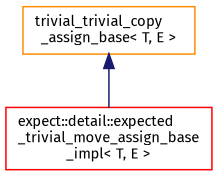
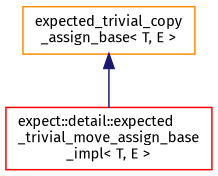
node "trivial_trivial_copy _assign_base< T, E >": label "trivial_trivial_copy _assign_base< T, E >" -> "expected_trivial_copy _assign_base< T, E >"
